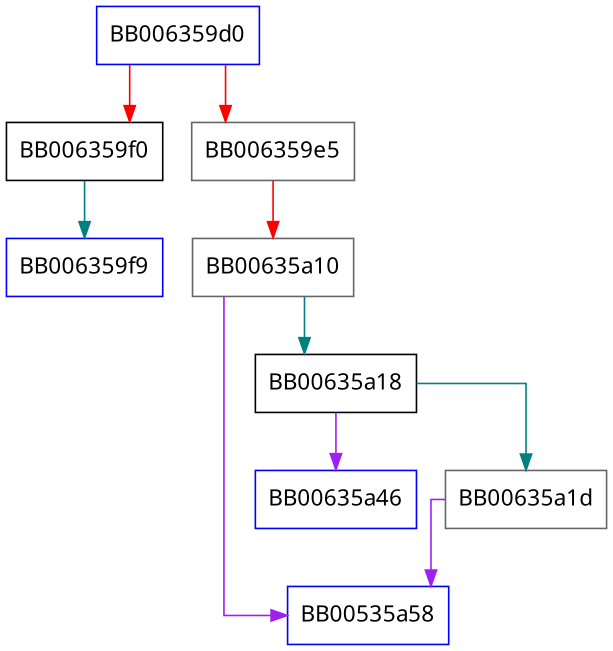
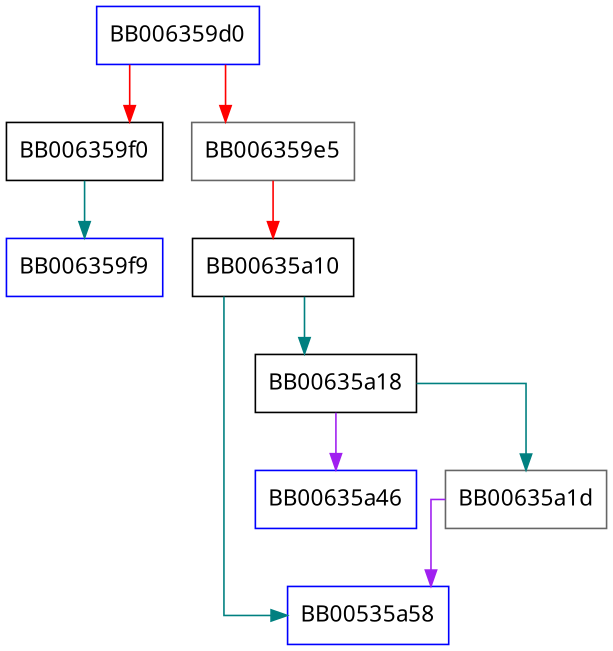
node "BB00635a10": color gray40 -> black
edge "BB00635a10" -> "BB00535a58": color purple -> teal
